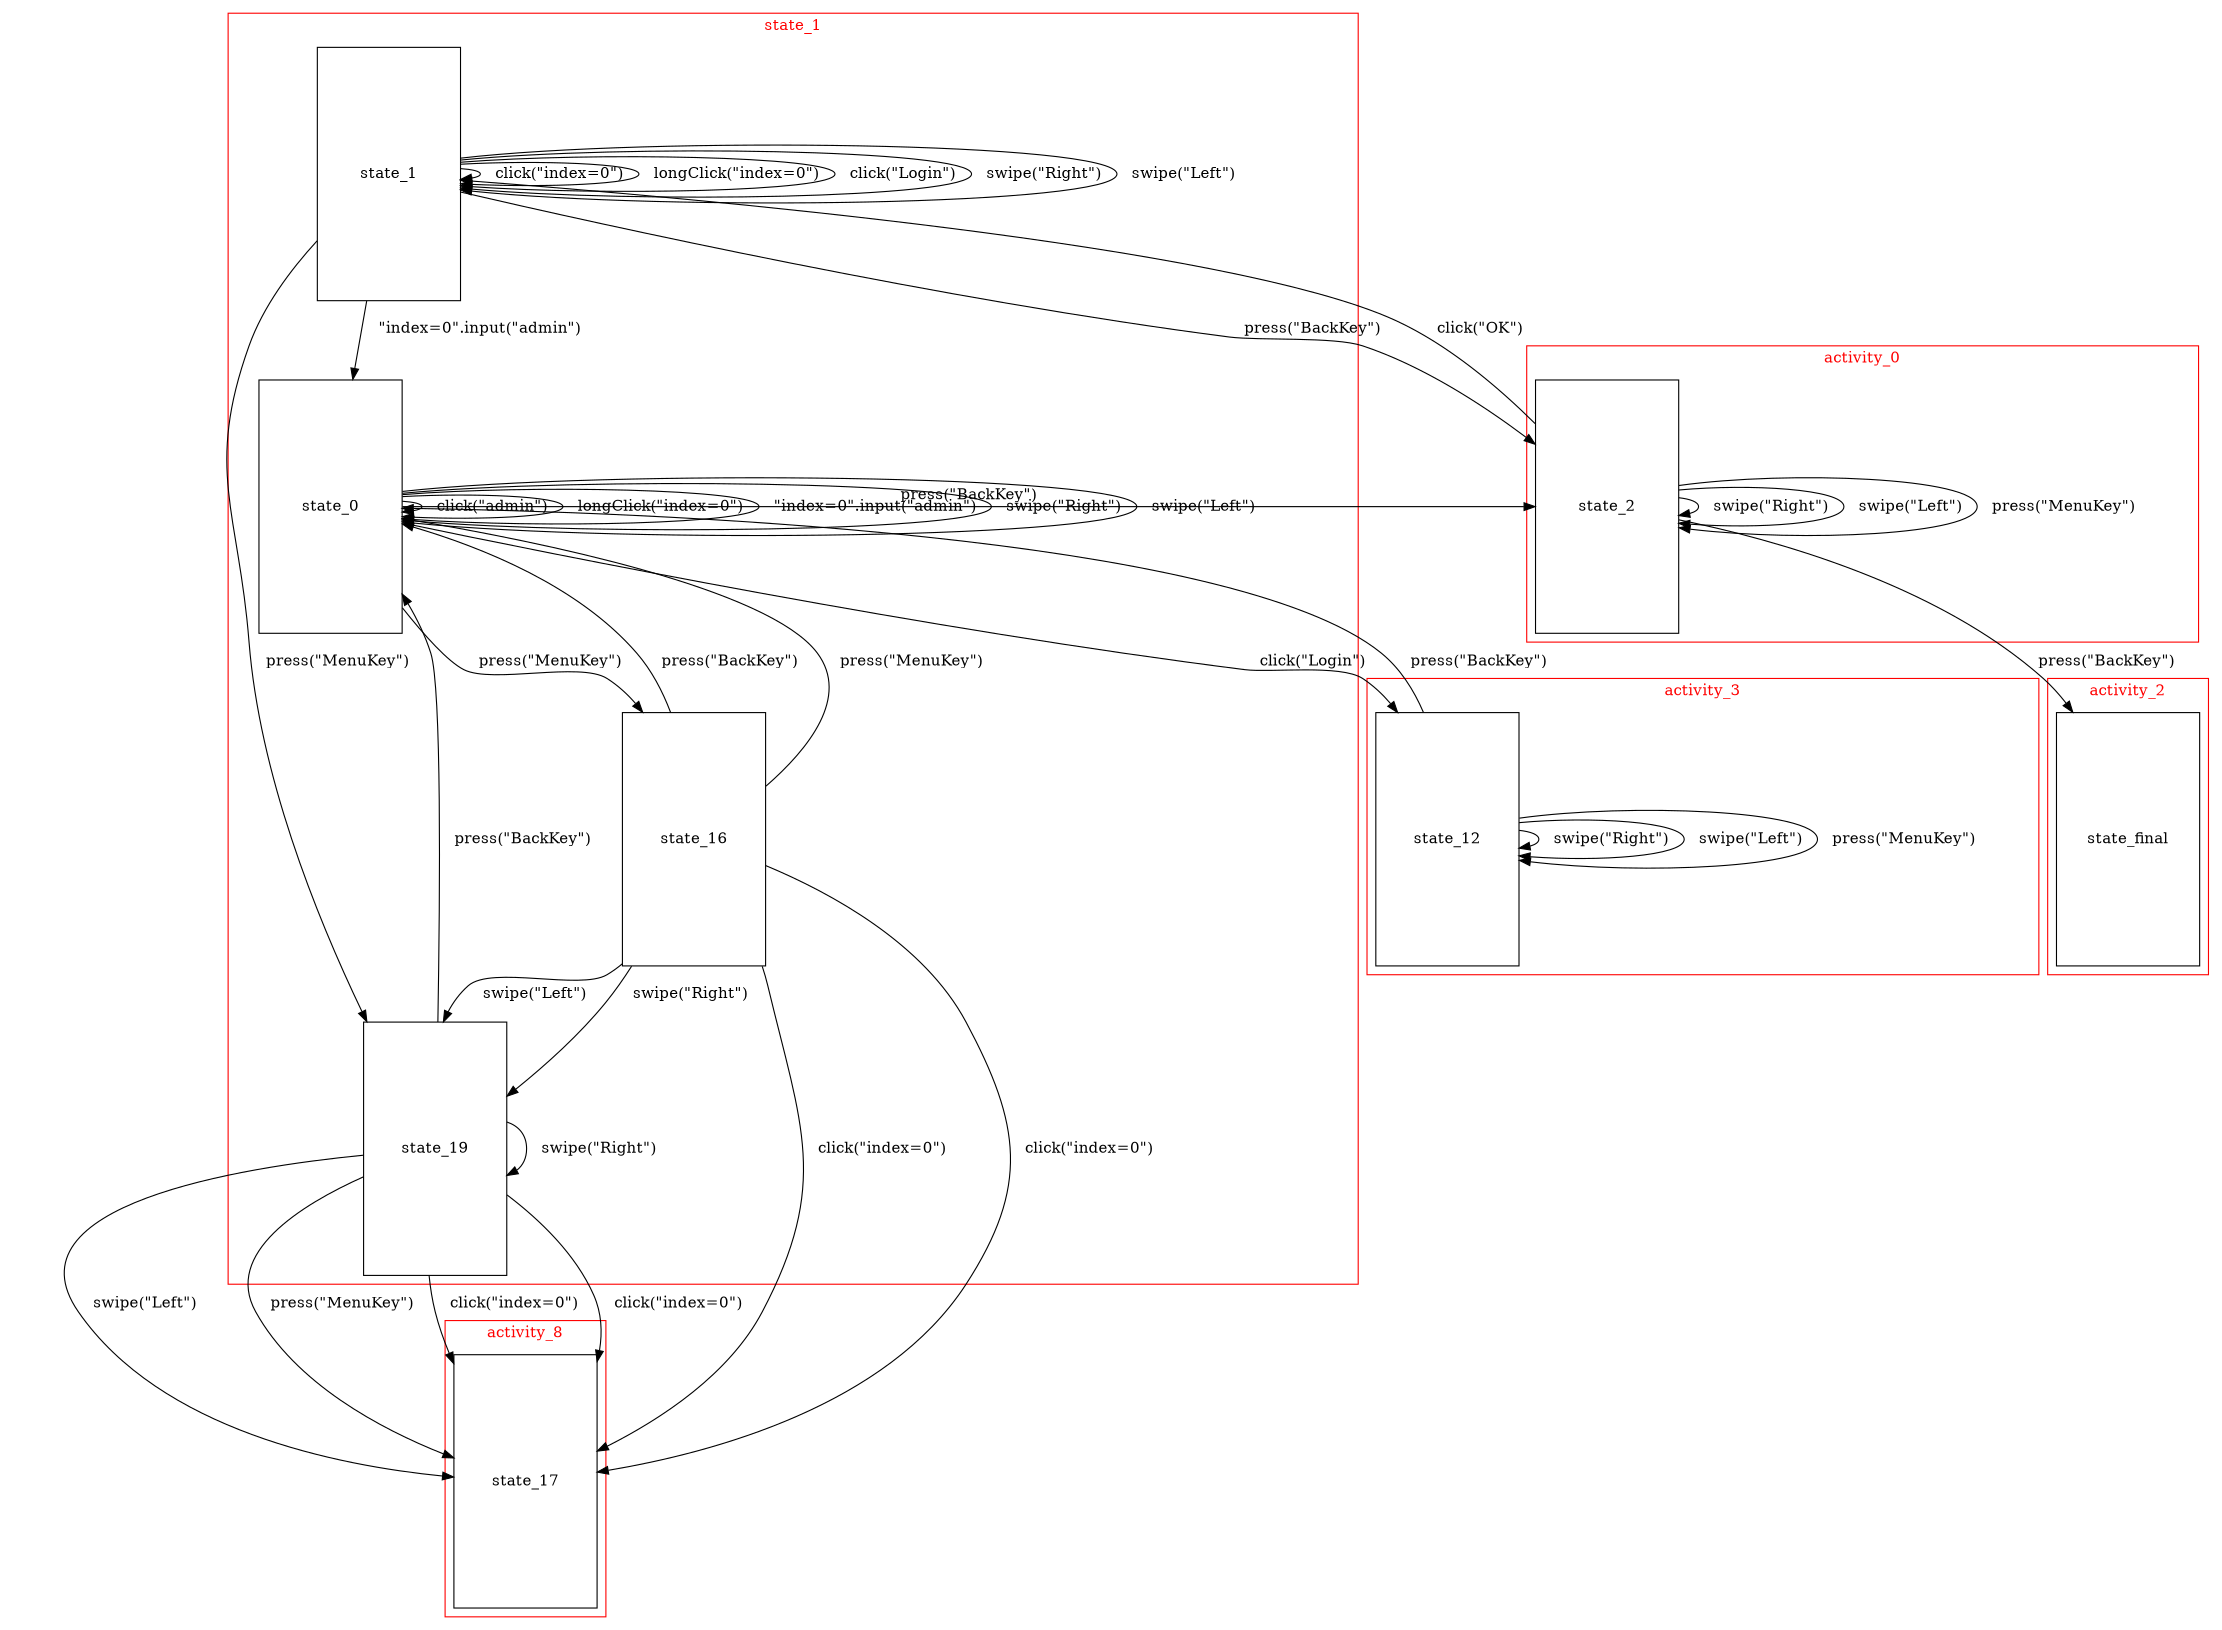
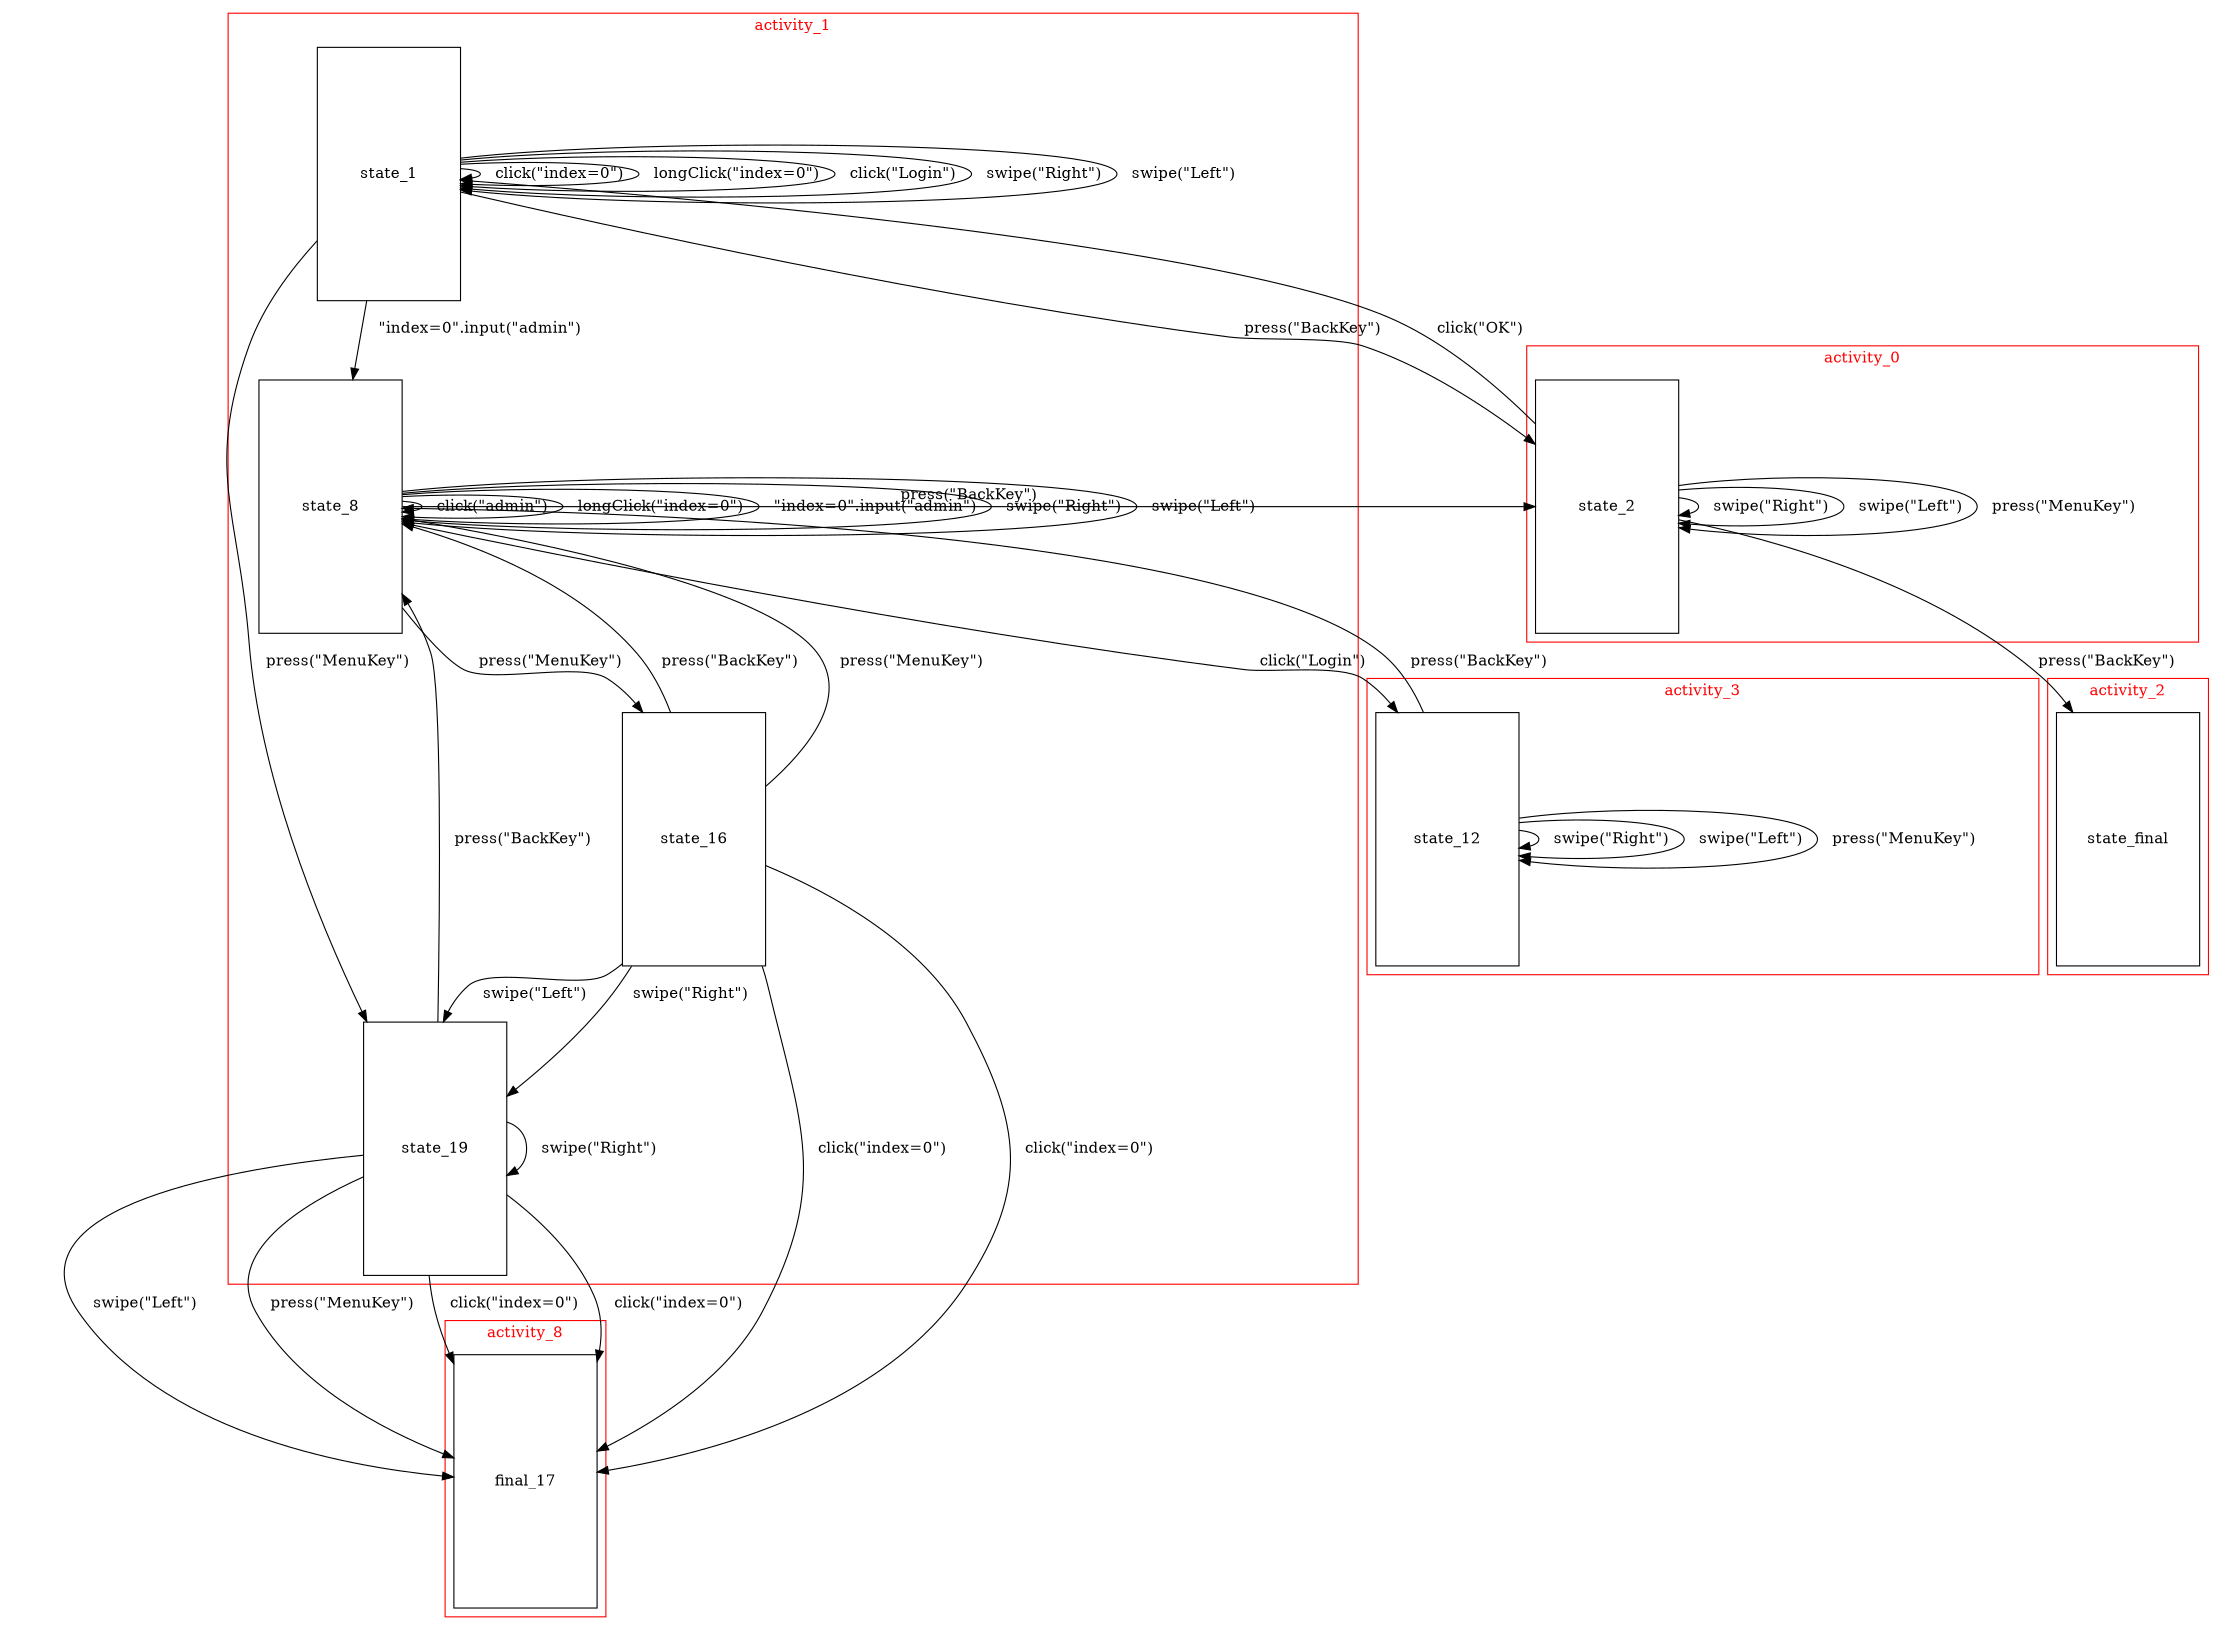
cluster "   state_1   ": label "   state_1   " -> "   activity_1   "
node "state_0": label "state_0" -> "state_8"
node "state_17": label "state_17" -> "final_17"
